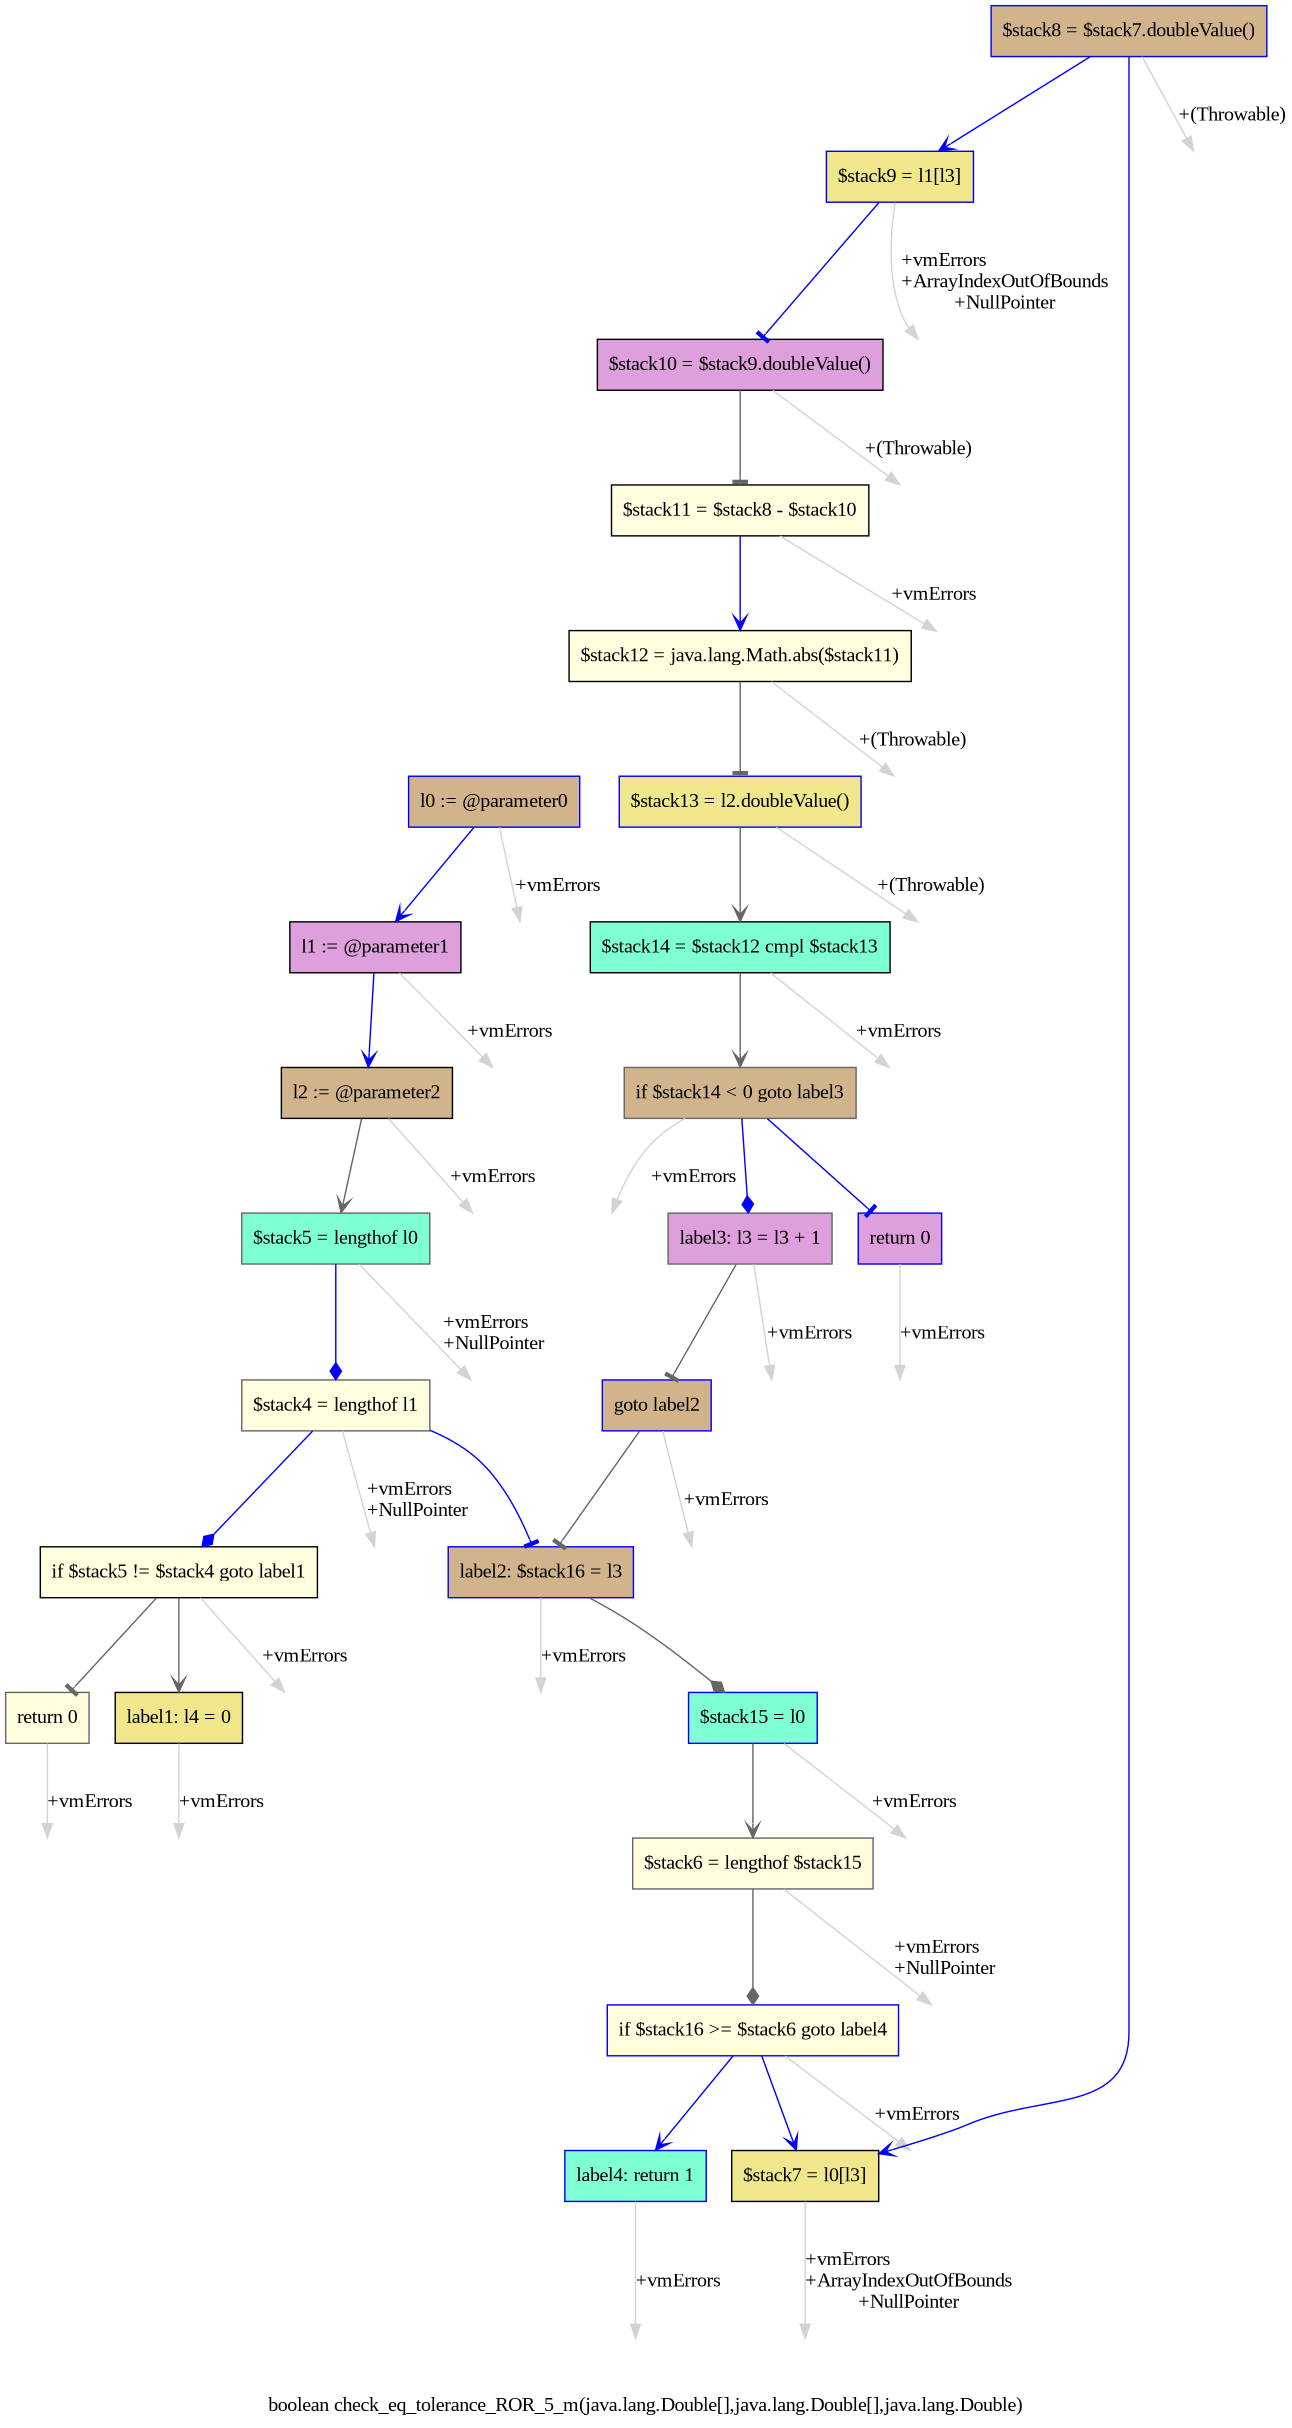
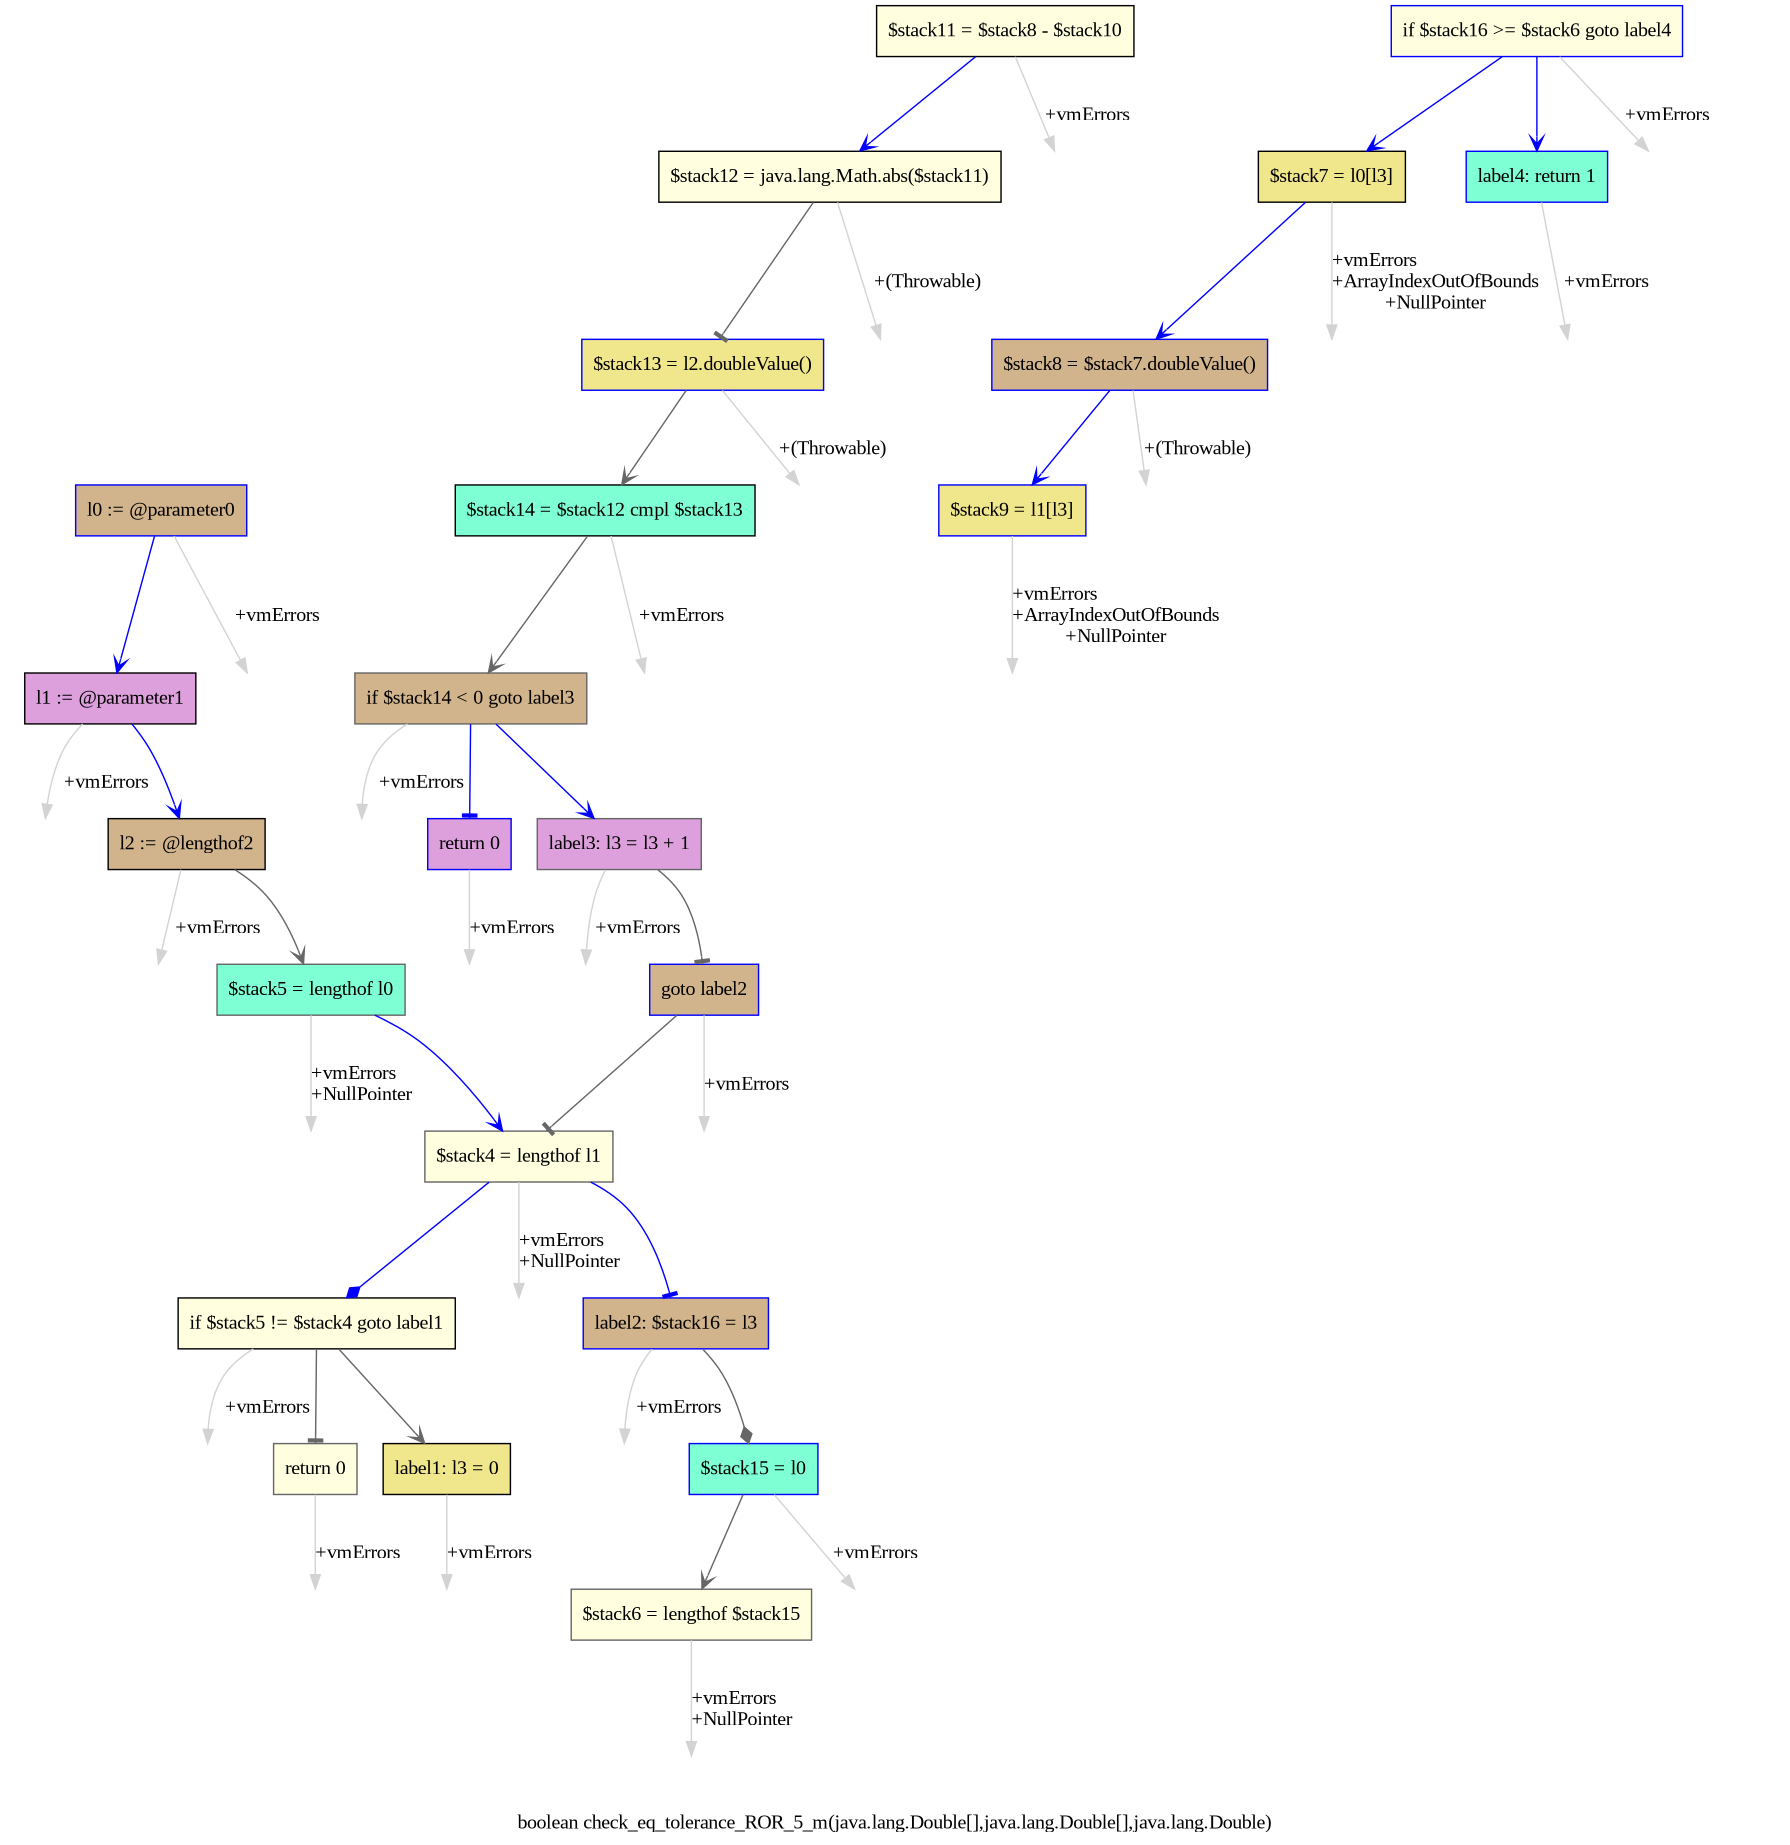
node "$stack10 = $stack9.doubleValue()": removed
node "l2 := @parameter2": label "l2 := @parameter2" -> "l2 := @lengthof2"
edge "if $stack14 < 0 goto label3" -> "label3: l3 = l3 + 1": arrowhead diamond -> vee
edge "$stack8 = $stack7.doubleValue()" -> "$stack7 = l0[l3]": reversed
edge "$stack5 = lengthof l0" -> "$stack4 = lengthof l1": arrowhead diamond -> vee
edge "goto label2" -> "label2: $stack16 = l3": now "goto label2" -> "$stack4 = lengthof l1"
node "label1: l4 = 0": label "label1: l4 = 0" -> "label1: l3 = 0"
edge "$stack6 = lengthof $stack15" -> "if $stack16 >= $stack6 goto label4": removed
